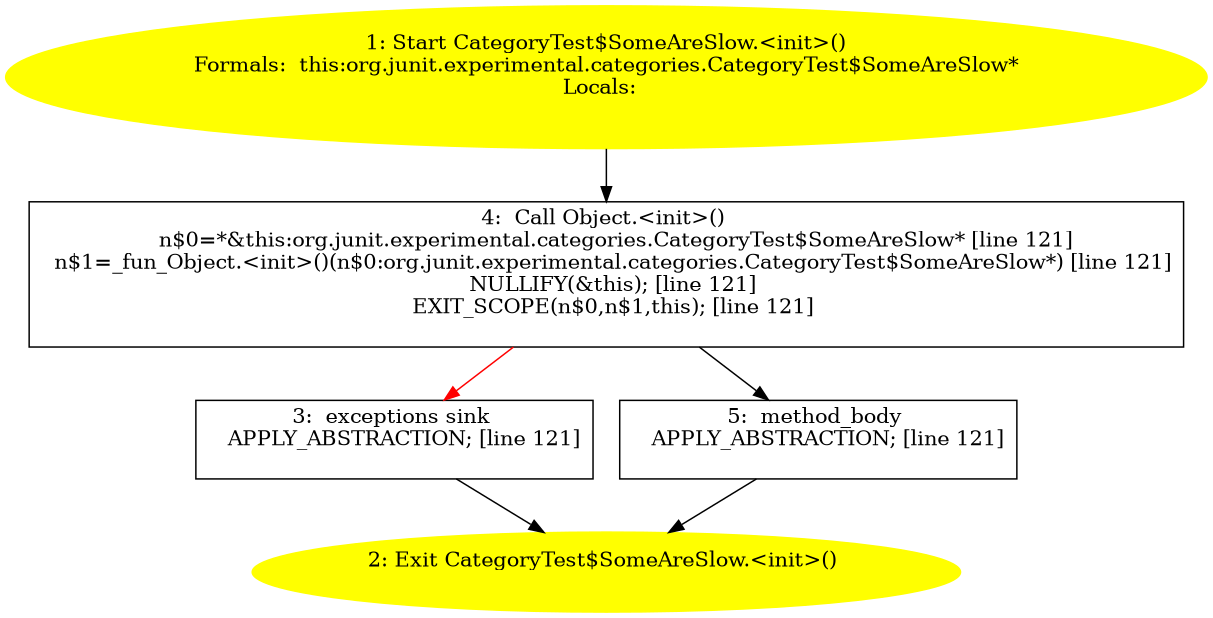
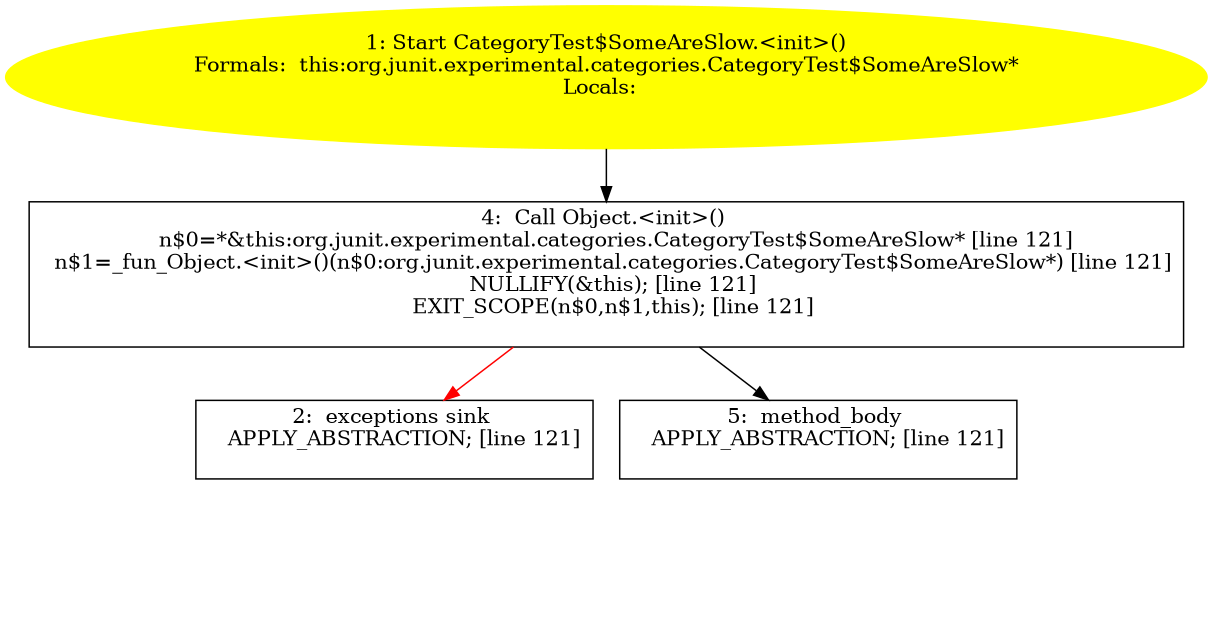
node "3:  exceptions sink APPLY_ABSTRACTION; [line 121]": label "3:  exceptions sink APPLY_ABSTRACTION; [line 121]" -> "2:  exceptions sink APPLY_ABSTRACTION; [line 121]"
node "2: Exit CategoryTest$SomeAreSlow.<init>()": removed
